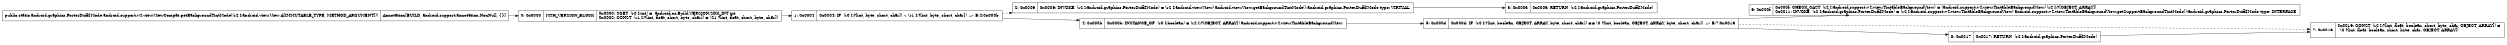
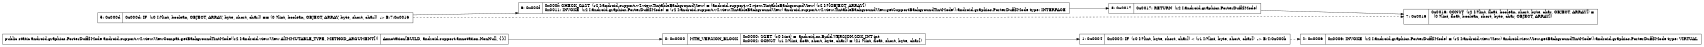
node "3: 0x000a": removed
node "4: 0x000b": removed
edge "5: 0x000d" -> "8: 0x0017": now "6: 0x000f" -> "8: 0x0017"
